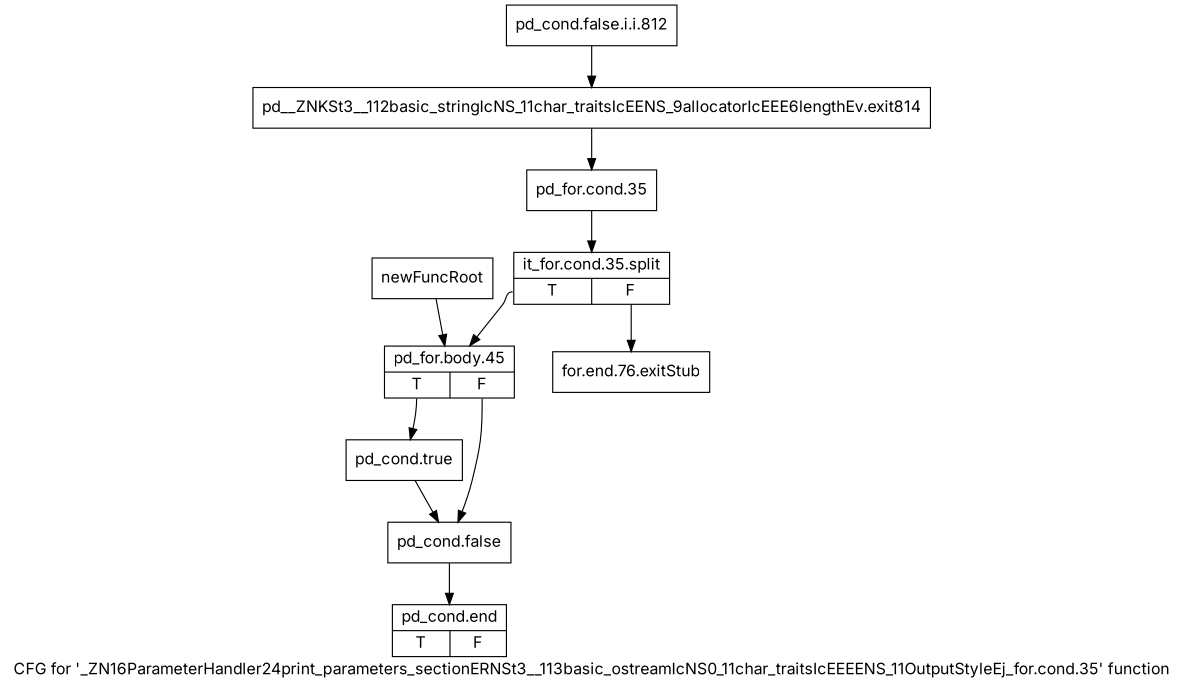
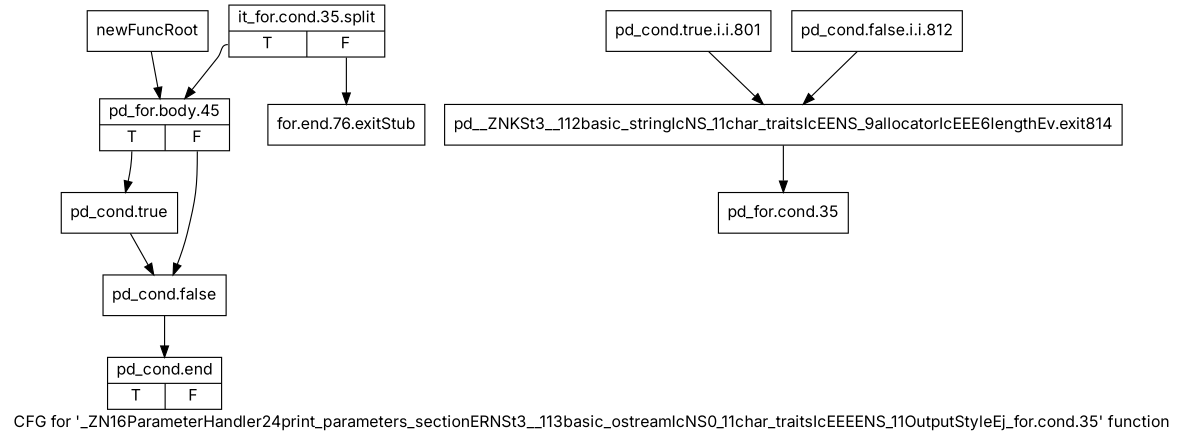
node "pd_cond.true.i.i.801": added
edge "pd_for.cond.35" -> "it_for.cond.35.split": removed
